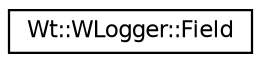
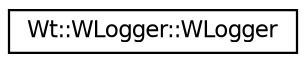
node "Wt::WLogger::Field": label "Wt::WLogger::Field" -> "Wt::WLogger::WLogger"
